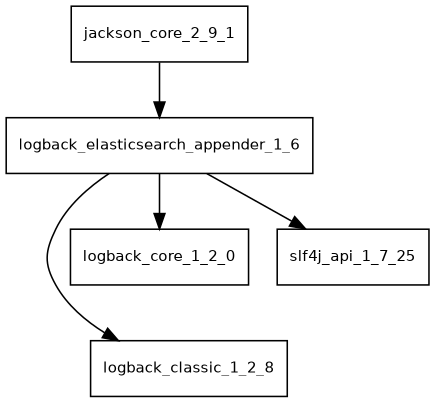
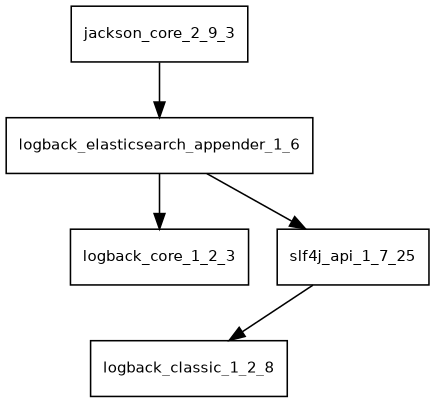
node "jackson_core_2_9_1": label "jackson_core_2_9_1" -> "jackson_core_2_9_3"
edge "logback_elasticsearch_appender_1_6" -> "logback_classic_1_2_8": now "slf4j_api_1_7_25" -> "logback_classic_1_2_8"
node "logback_core_1_2_0": label "logback_core_1_2_0" -> "logback_core_1_2_3"
